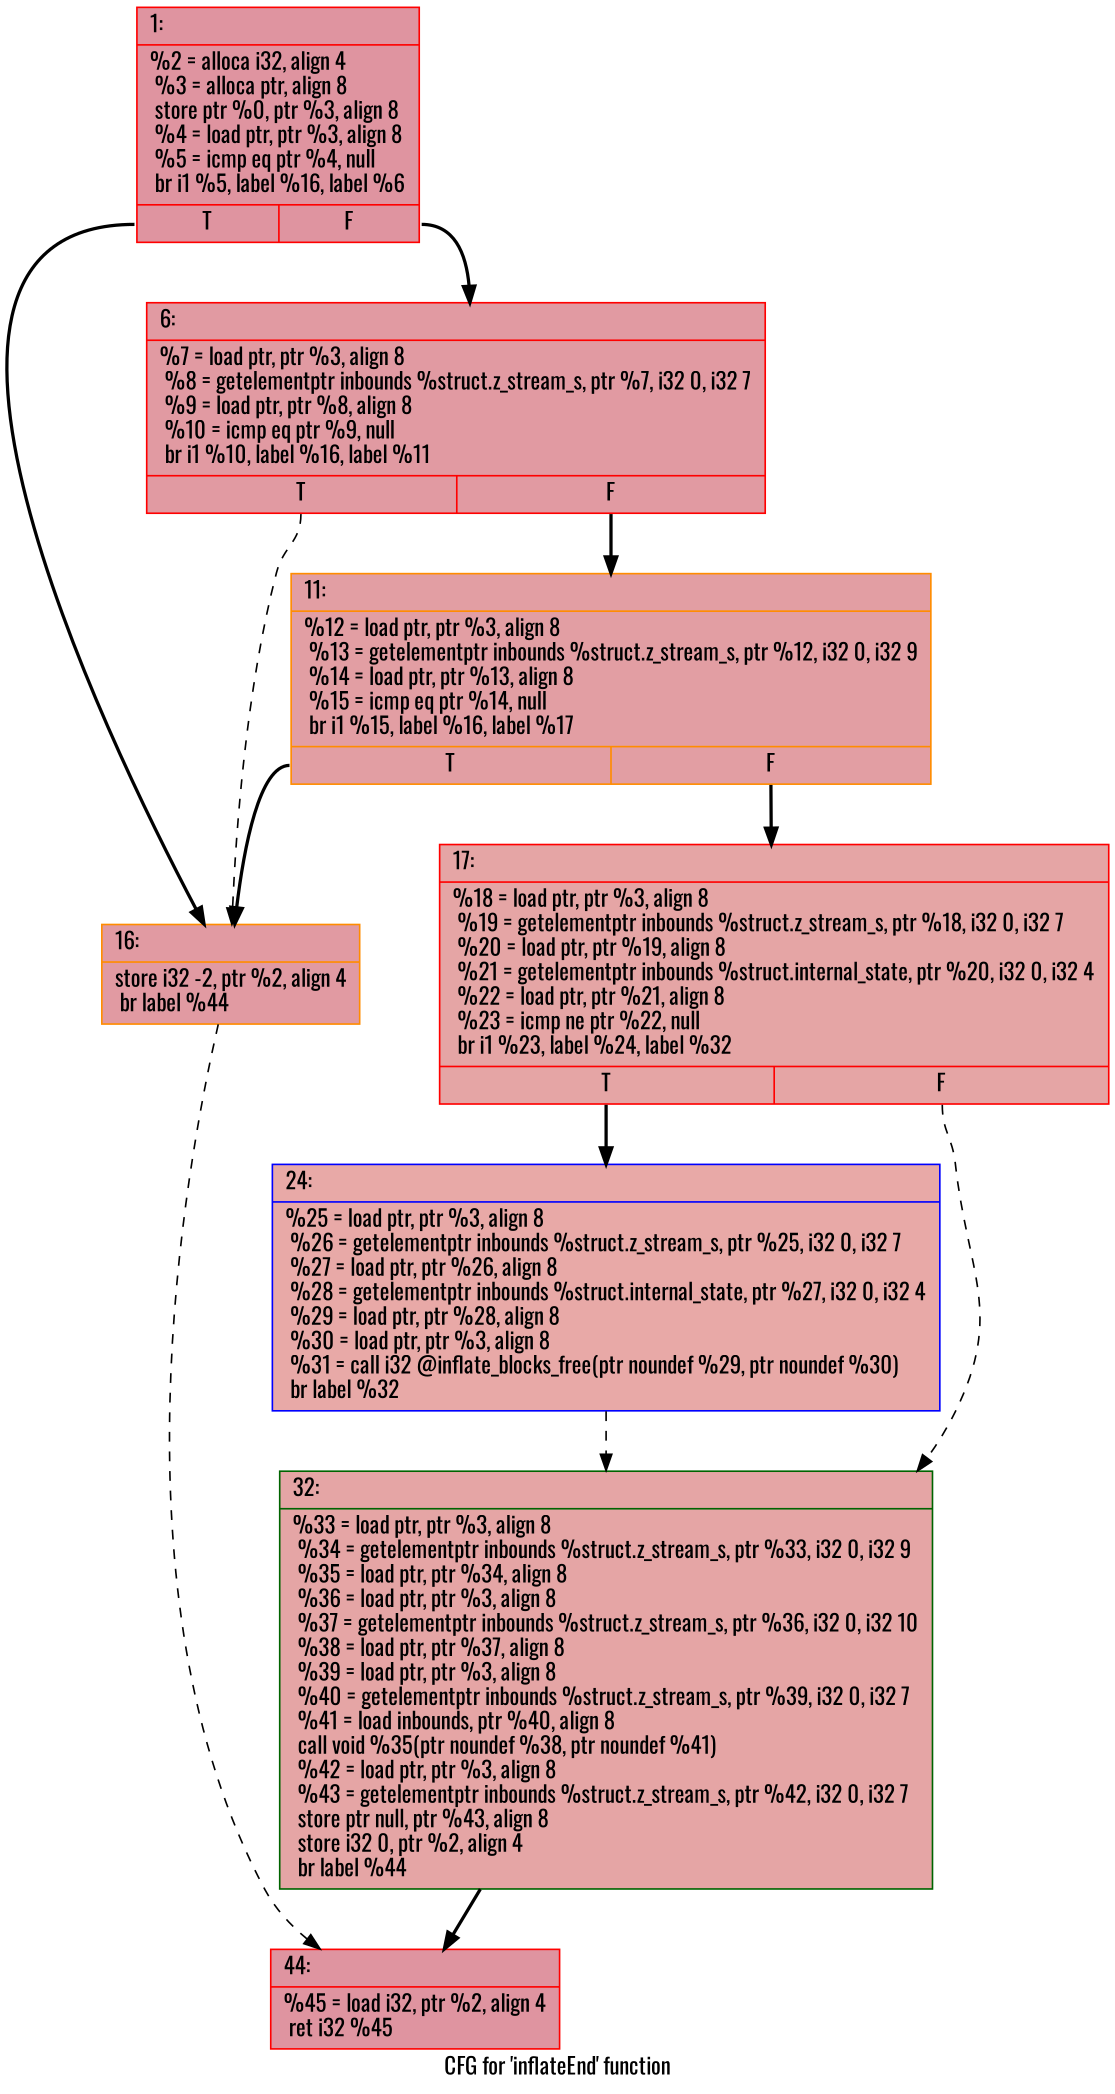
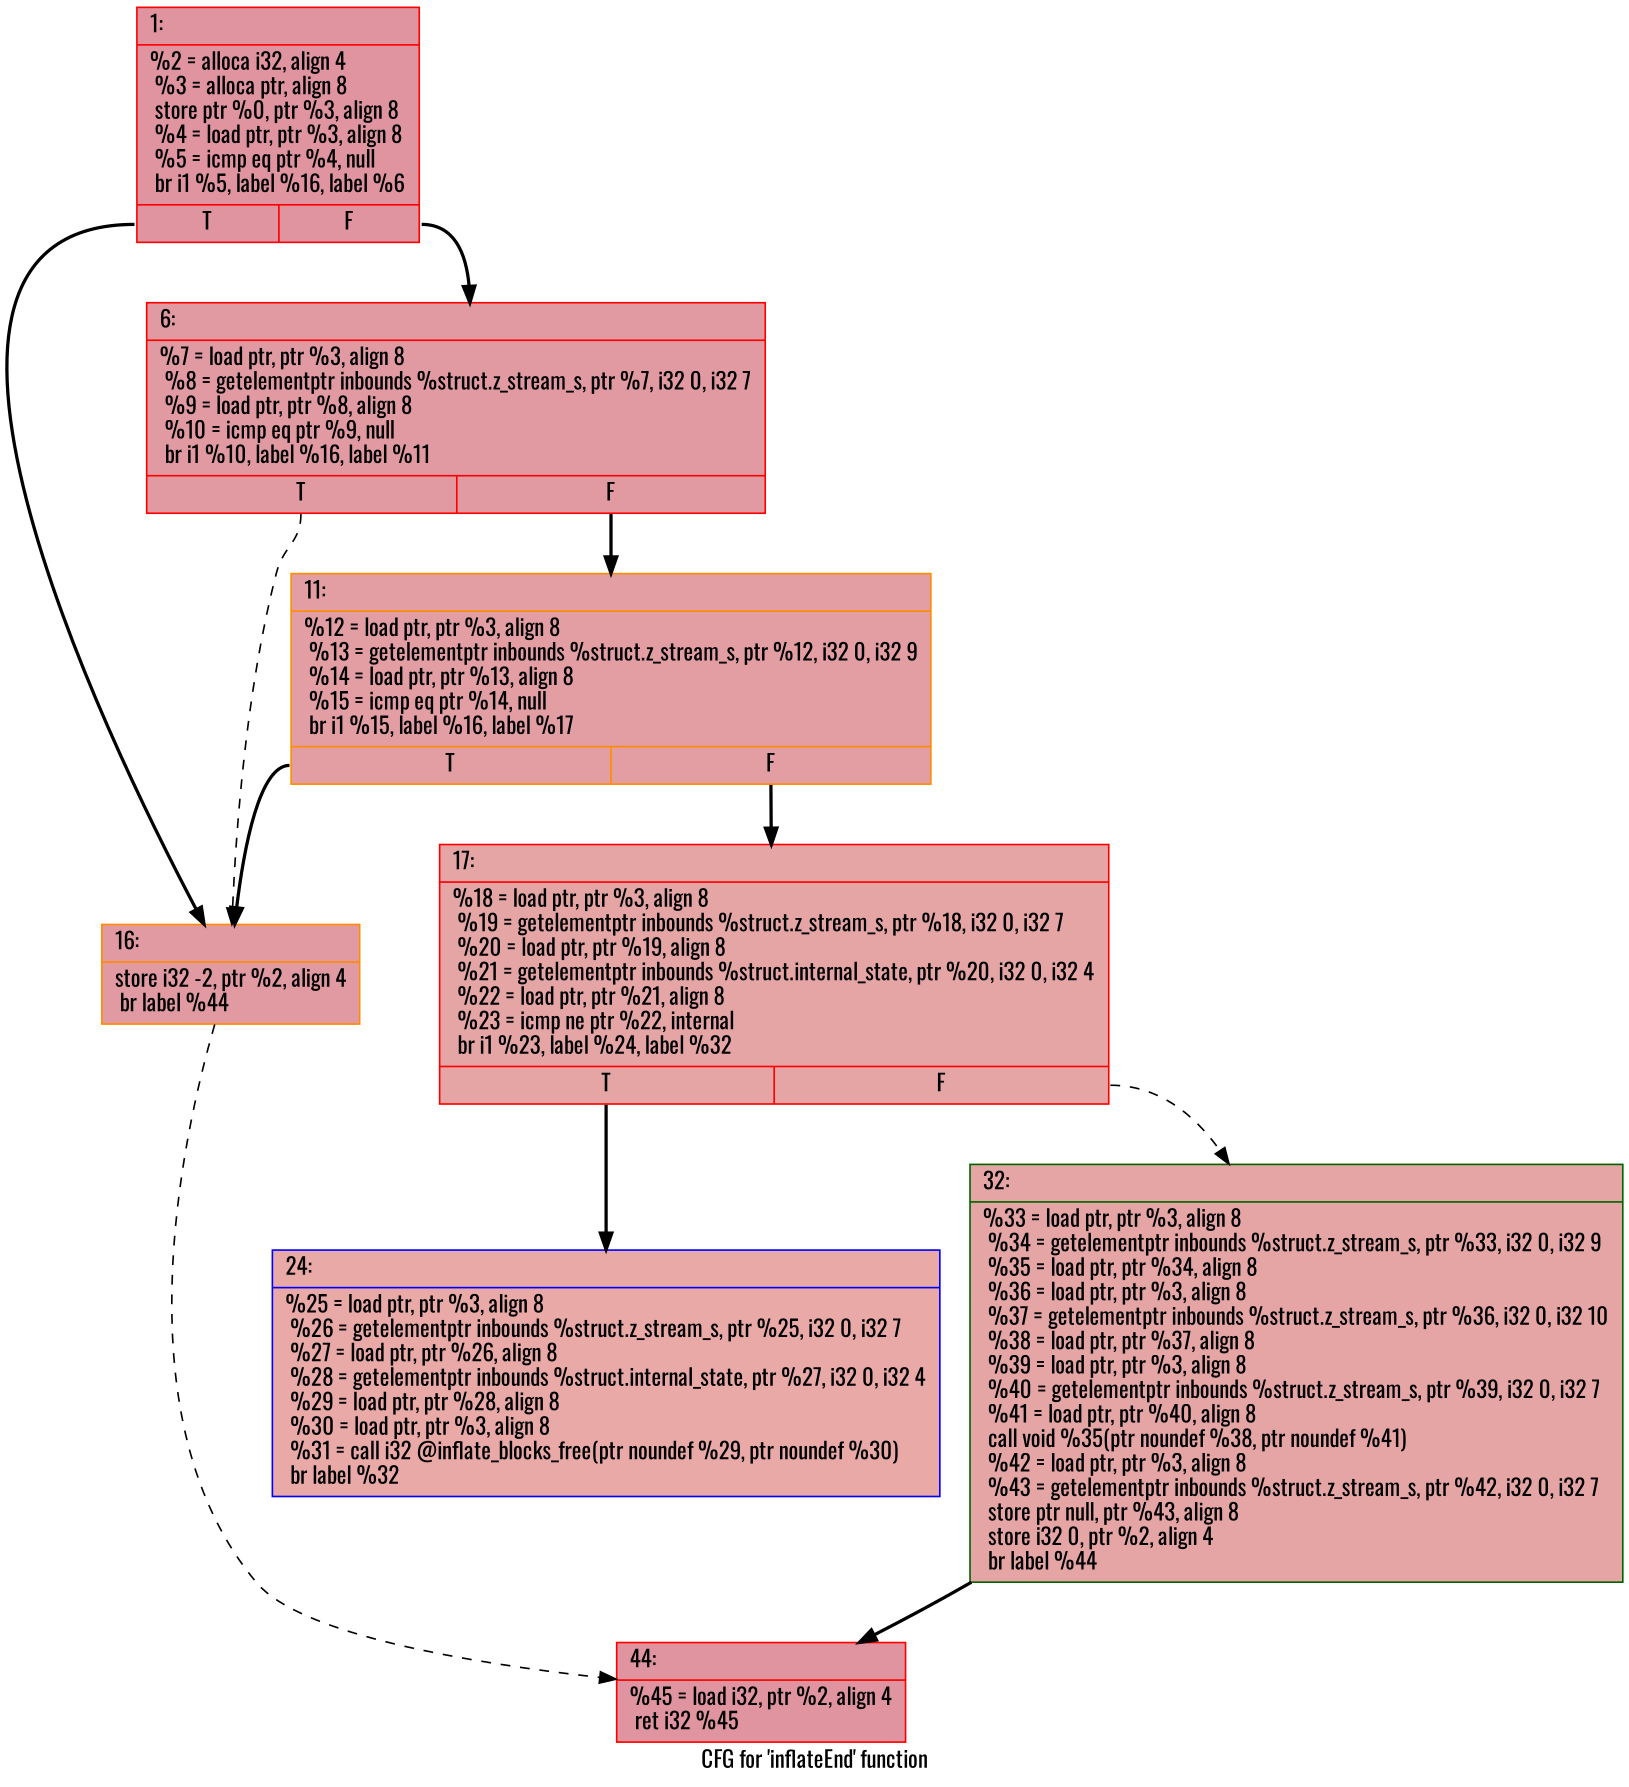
node "17:": text "%23 = icmp ne ptr %22, null" -> "%23 = icmp ne ptr %22, internal"
edge "24:" -> "32:": removed
node "32:": text "%41 = load inbounds, ptr %40, align 8" -> "%41 = load ptr, ptr %40, align 8"
